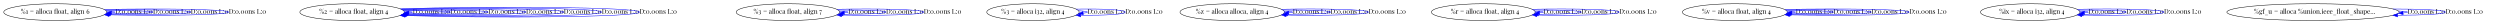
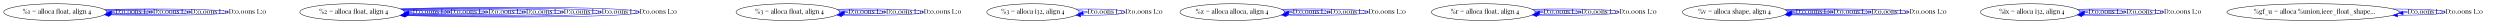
node "%1 = alloca float, align 6": label "%1 = alloca float, align 6" -> "%1 = alloca float, align 4"
node "%3 = alloca float, align 7": label "%3 = alloca float, align 7" -> "%3 = alloca float, align 4"
node "%v = alloca float, align 4": label "%v = alloca float, align 4" -> "%v = alloca shape, align 4"
